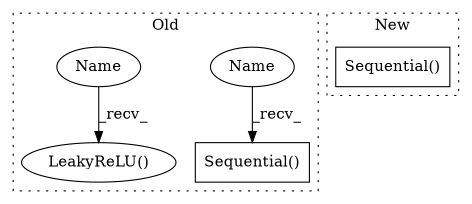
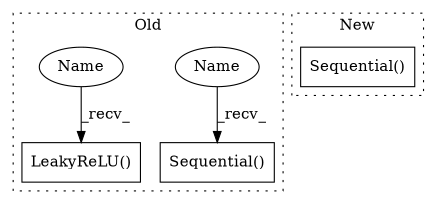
node "LeakyReLU()": shape ellipse -> box
